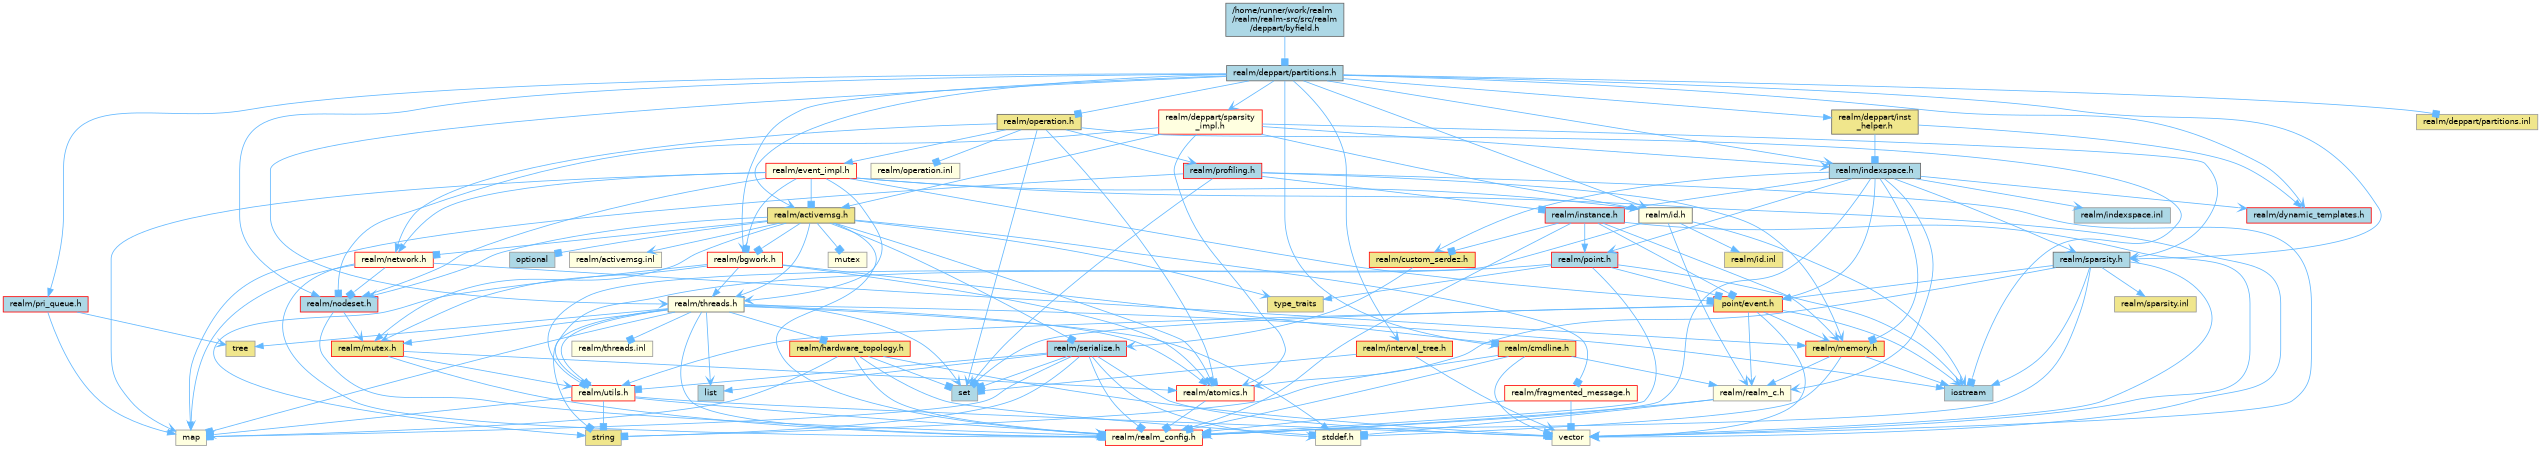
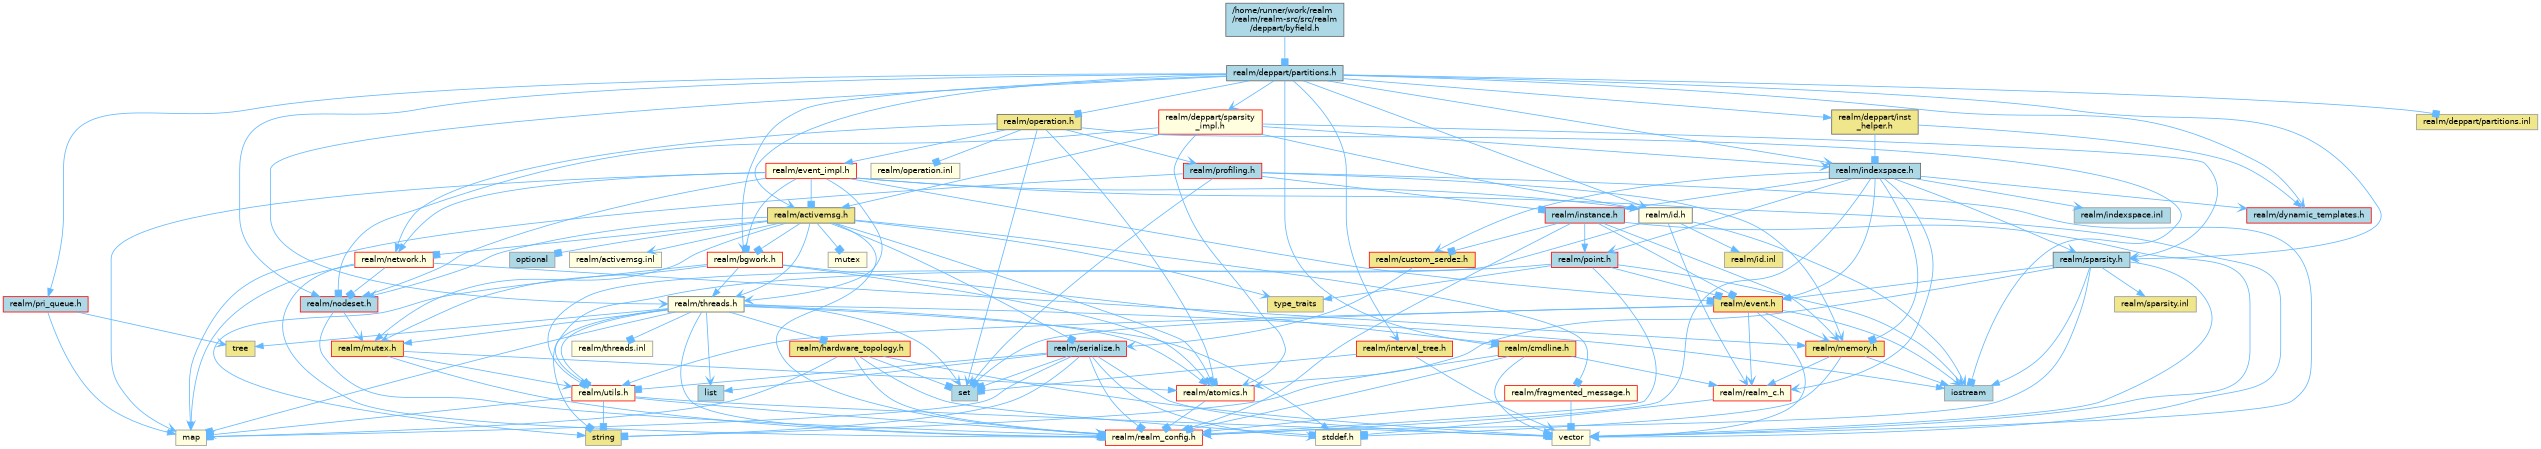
node "point/event.h": label "point/event.h" -> "realm/event.h"
node "realm/realm_c.h": color grey60 -> red
edge "realm/realm_c.h" -> "realm/realm_config.h": removed
